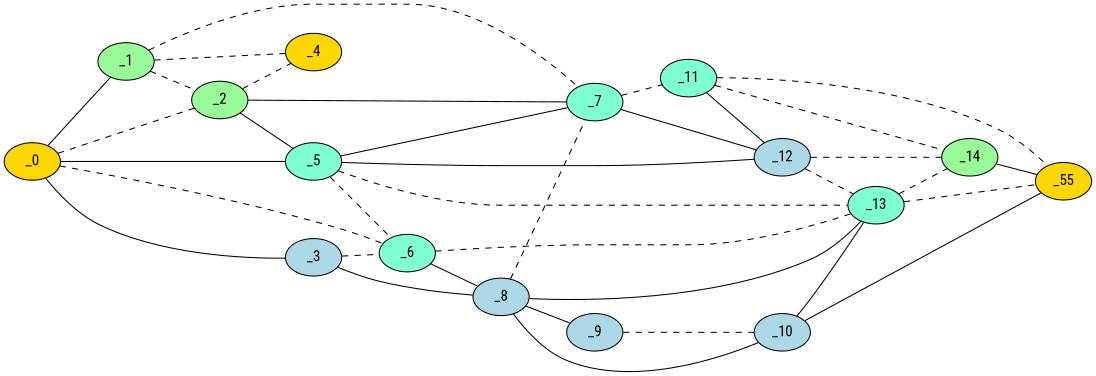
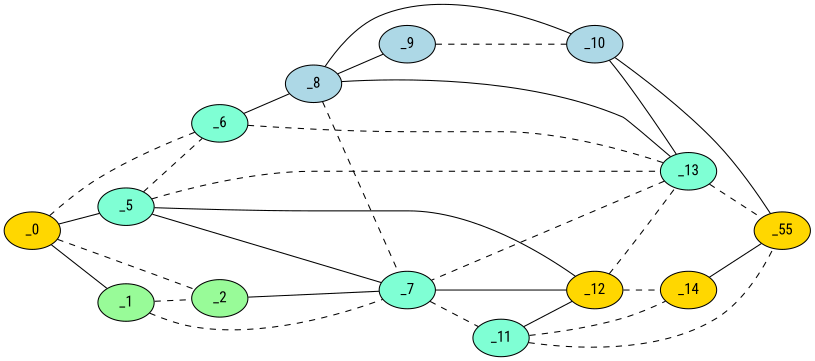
node "_4": removed
edge "_2" -- "_5": removed
node "_12": fillcolor lightblue -> gold
node "_14": fillcolor palegreen -> gold
edge "_14" -- "_13": now "_7" -- "_13"
node "_3": removed
